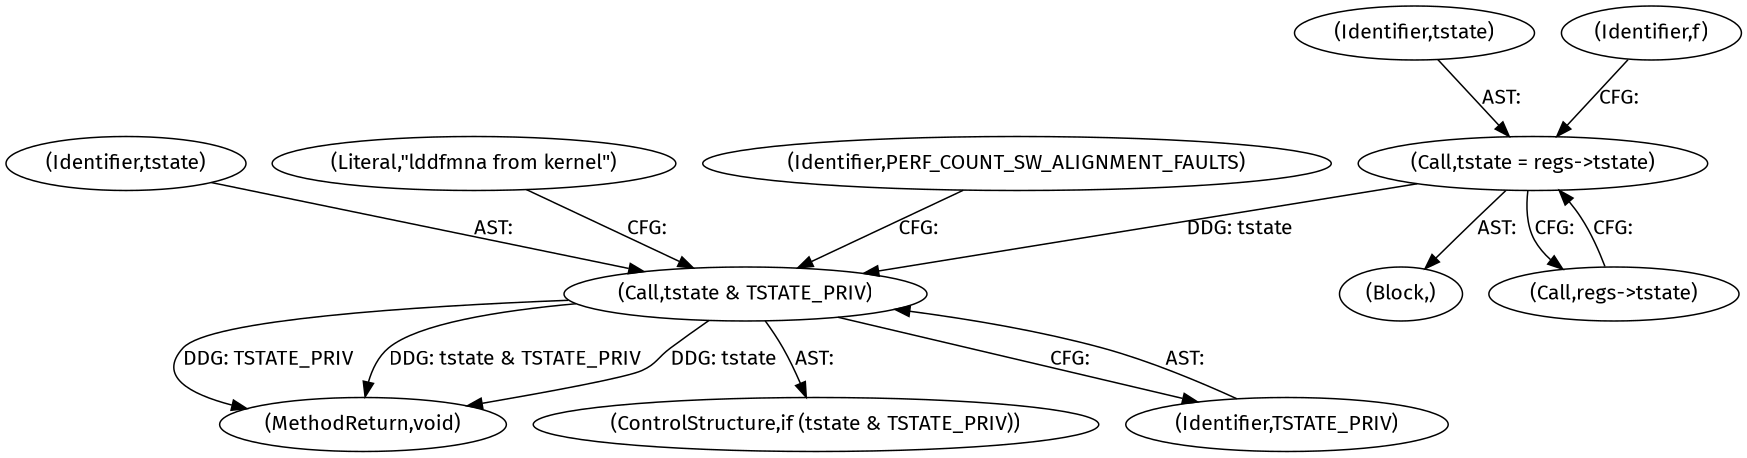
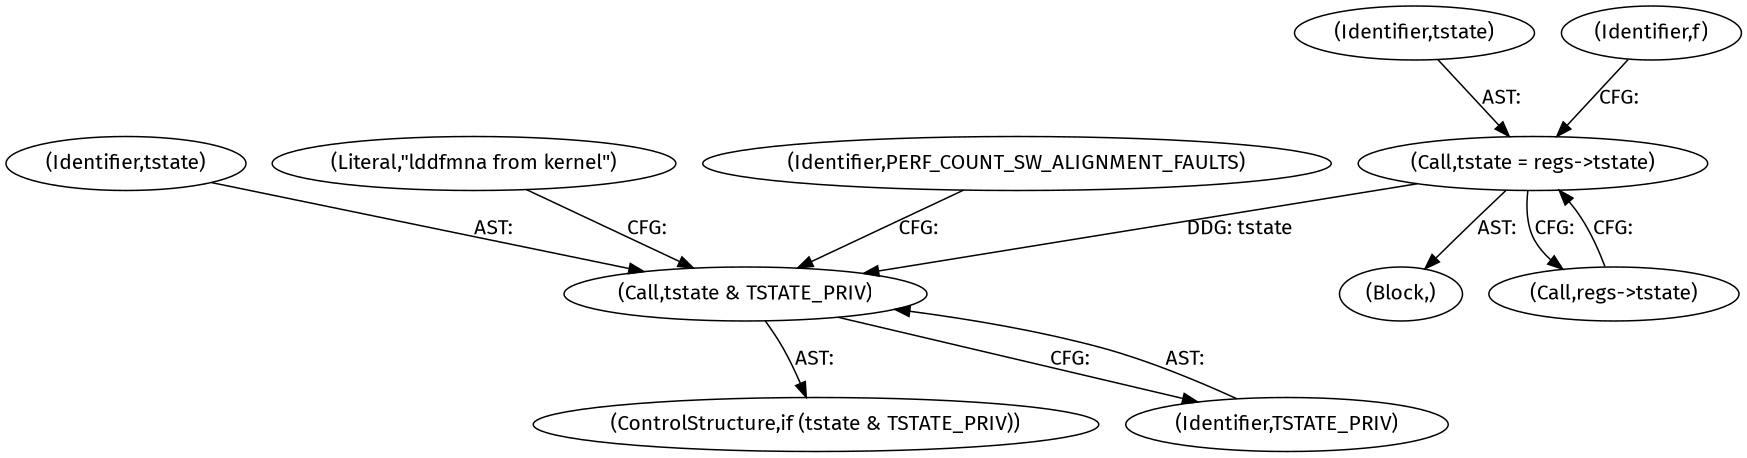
node "(MethodReturn,void)": removed
